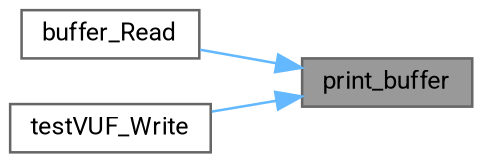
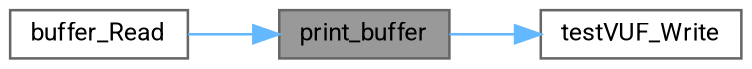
edge "testVUF_Write" -> "print_buffer": reversed
